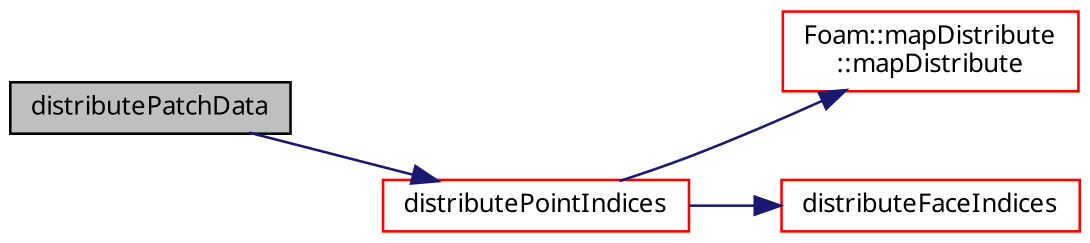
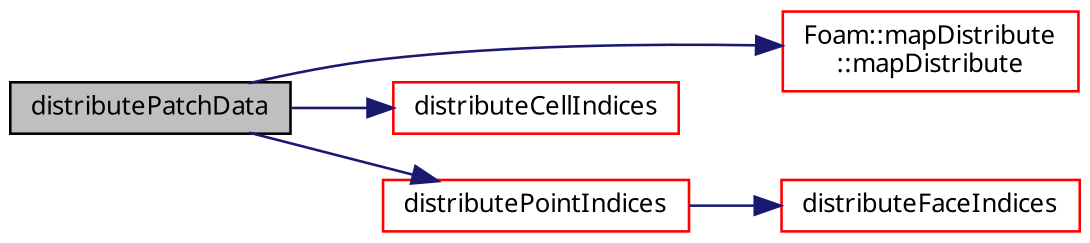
node "distributeCellIndices": added
edge "distributePointIndices" -> "Foam::mapDistribute ::mapDistribute": now "distributePatchData" -> "Foam::mapDistribute ::mapDistribute"
